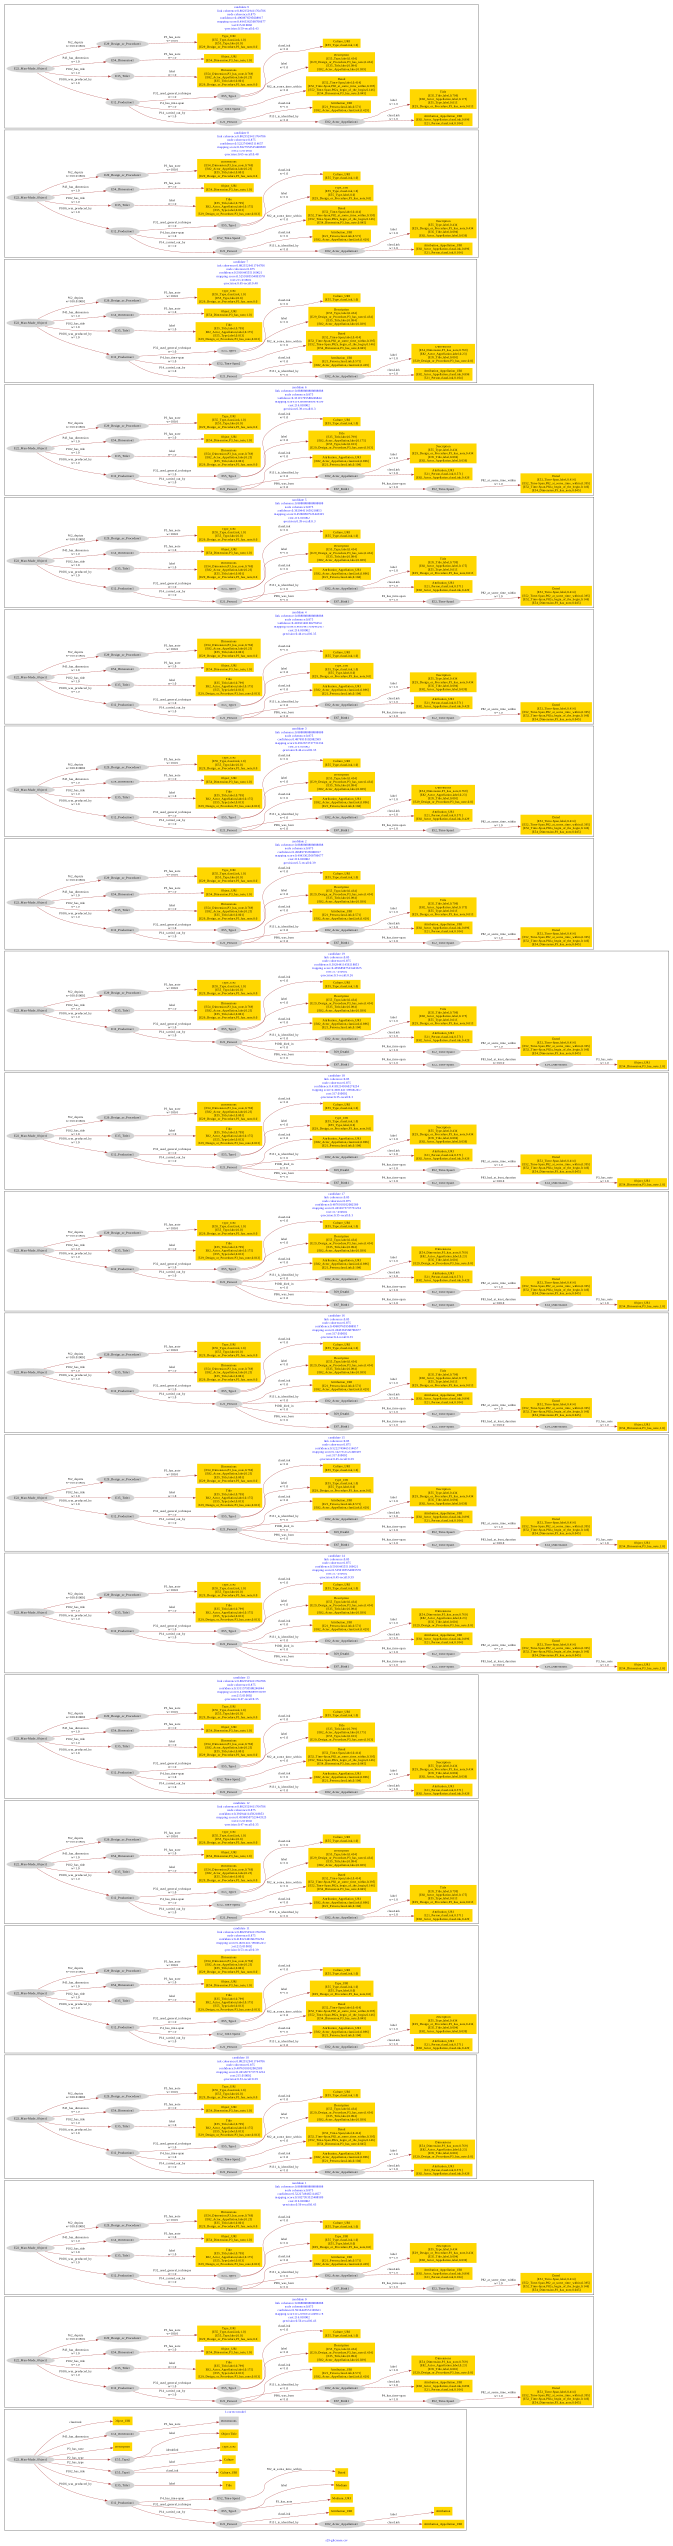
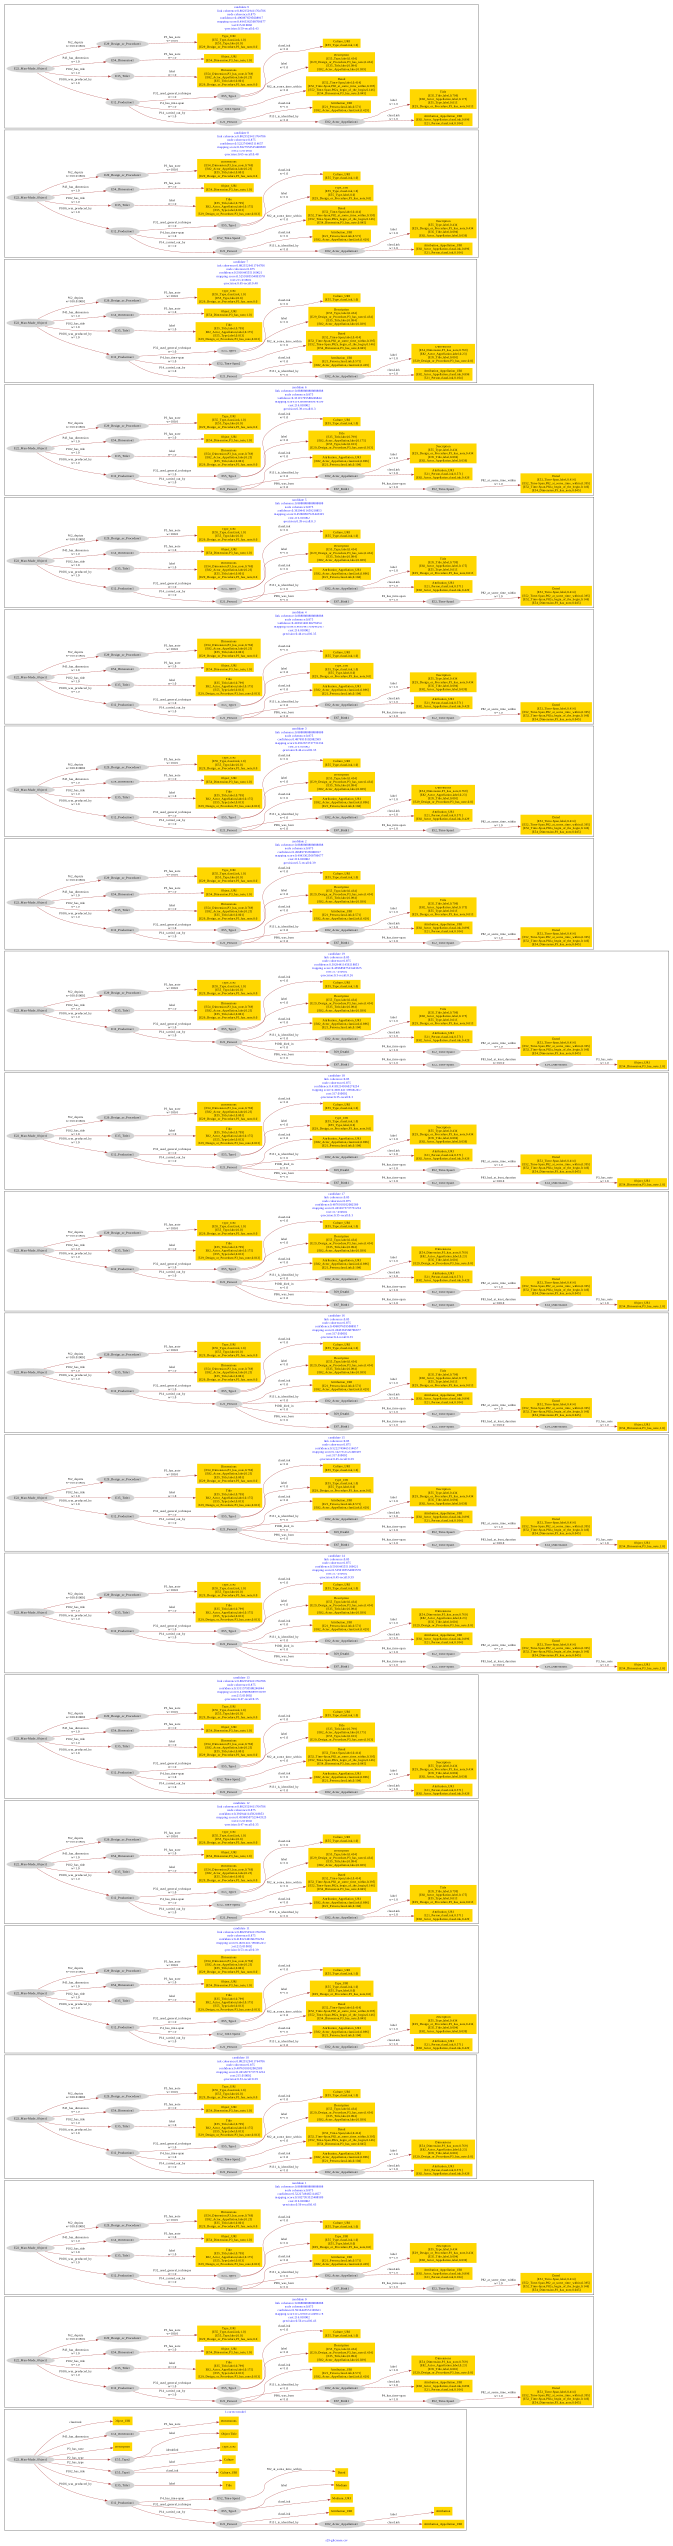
node "Dimensions": fillcolor lightgray -> gold
edge "E55_Type3" -> "Medium_URI": label "P3_has_note" -> "classLink"
